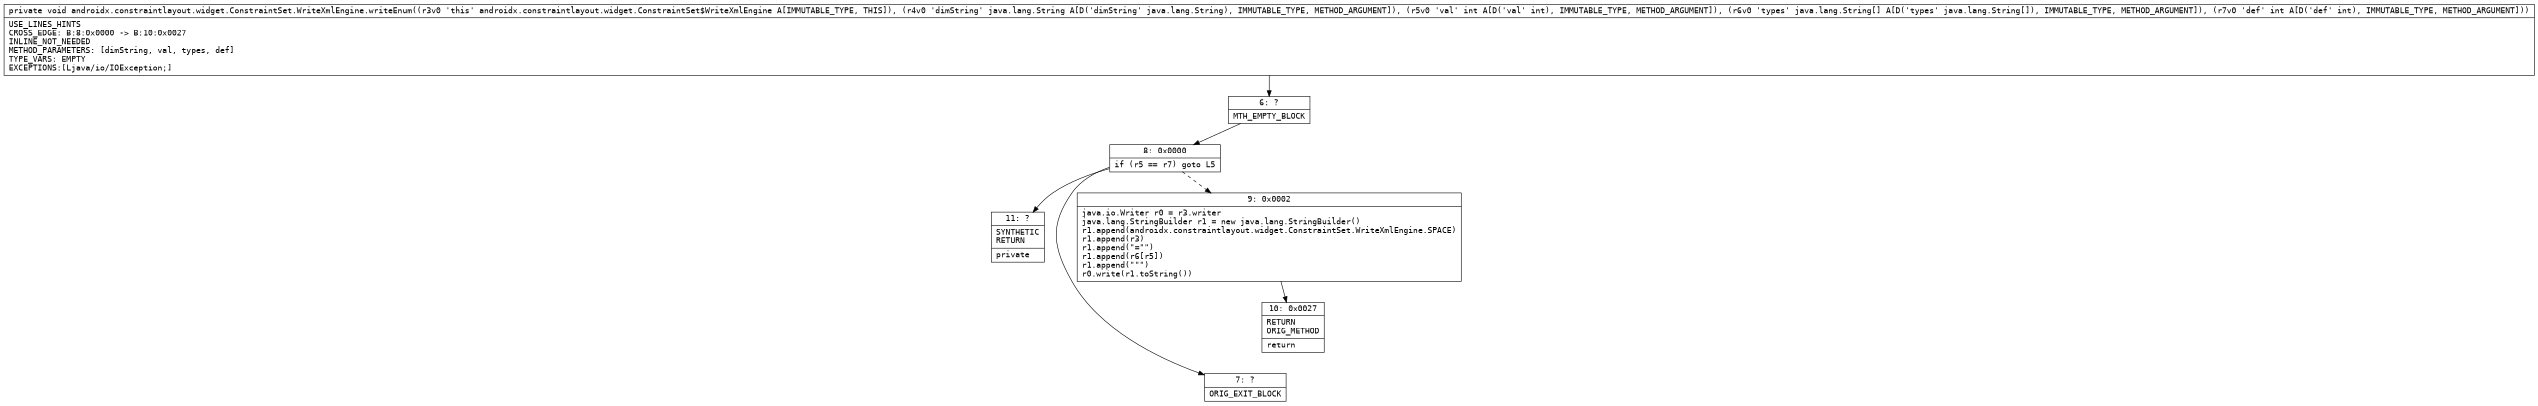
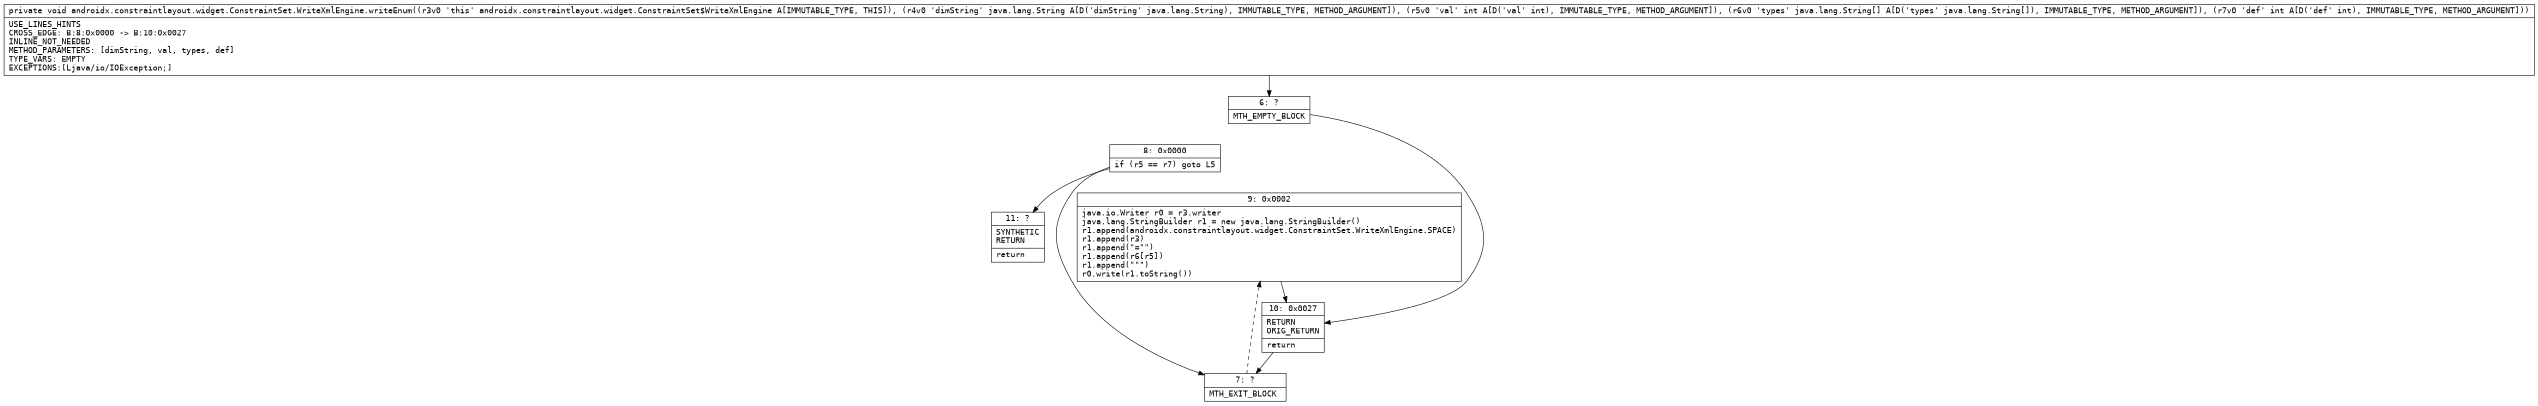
edge "6: ?" -> "8: 0x0000": now "6: ?" -> "10: 0x0027"
edge "8: 0x0000" -> "9: 0x0002": now "7: ?" -> "9: 0x0002"
node "11: ?": text "private" -> "return"
node "10: 0x0027": text "ORIG_METHOD" -> "ORIG_RETURN"
edge "10: 0x0027" -> "7: ?": added
node "7: ?": text "ORIG_EXIT_BLOCK" -> "MTH_EXIT_BLOCK"
